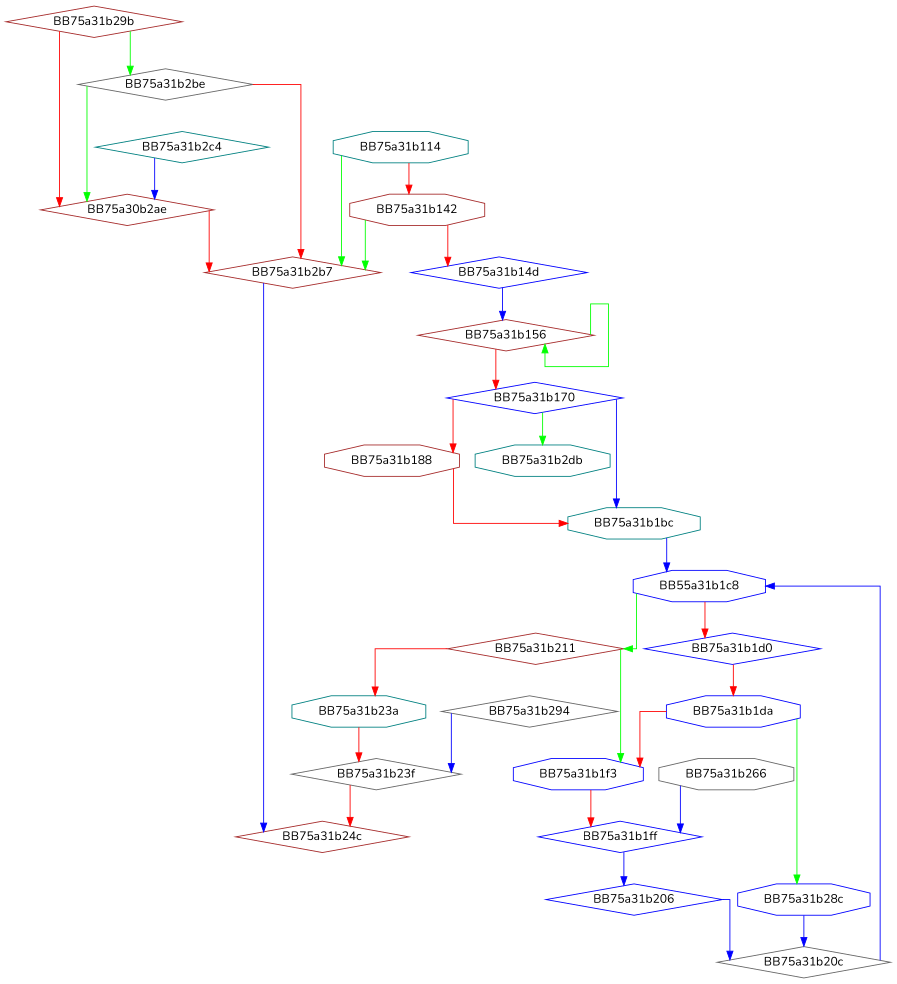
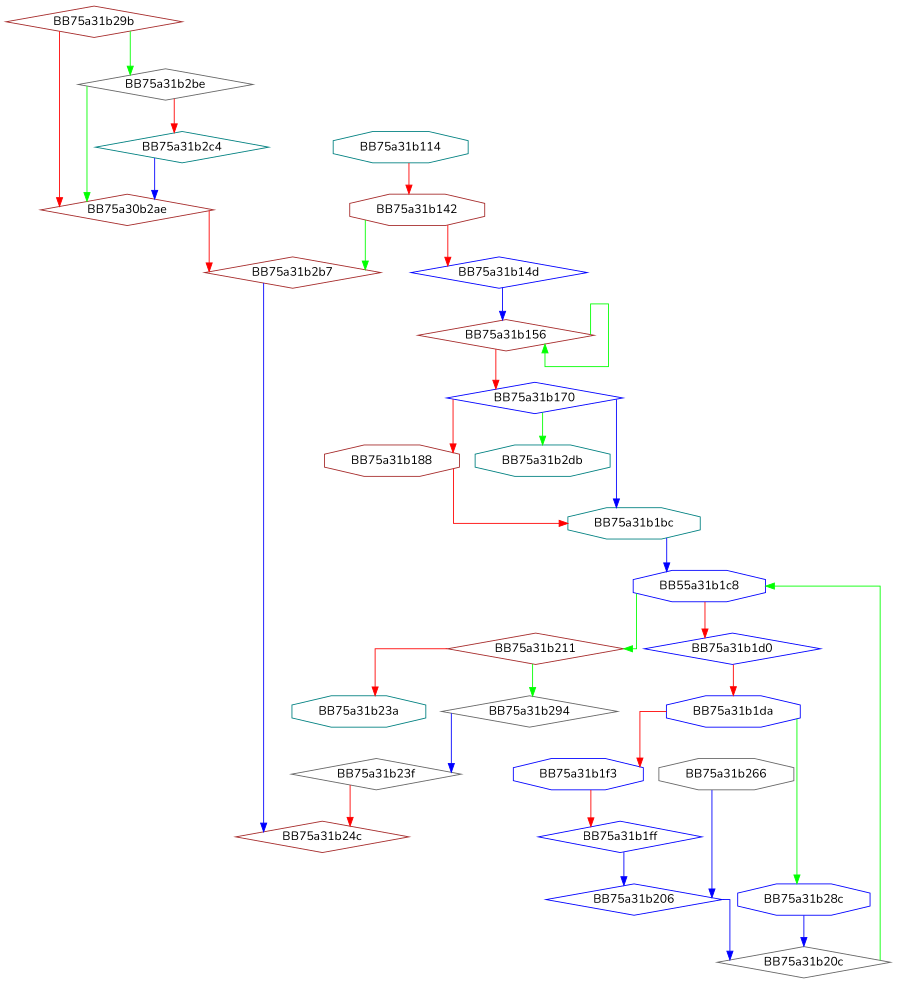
edge "BB75a31b2be" -> "BB75a31b2b7": now "BB75a31b2be" -> "BB75a31b2c4"
edge "BB75a31b114" -> "BB75a31b2b7": removed
edge "BB75a31b211" -> "BB75a31b1f3": now "BB75a31b211" -> "BB75a31b294"
edge "BB75a31b20c" -> "BB55a31b1c8": color blue -> green
edge "BB75a31b23a" -> "BB75a31b23f": removed
edge "BB75a31b266" -> "BB75a31b1ff": now "BB75a31b266" -> "BB75a31b206"
